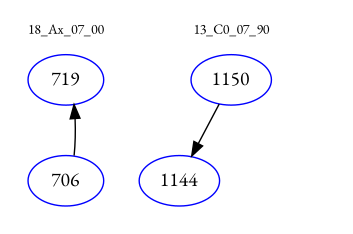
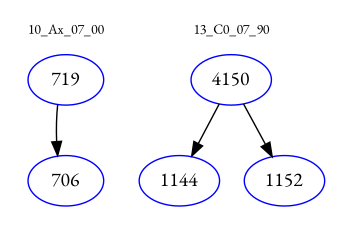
cluster "18_Ax_07_00": label "18_Ax_07_00" -> "10_Ax_07_00"
node "1150": label "1150" -> "4150"
edge "706" -> "719": reversed
node "1152": added
